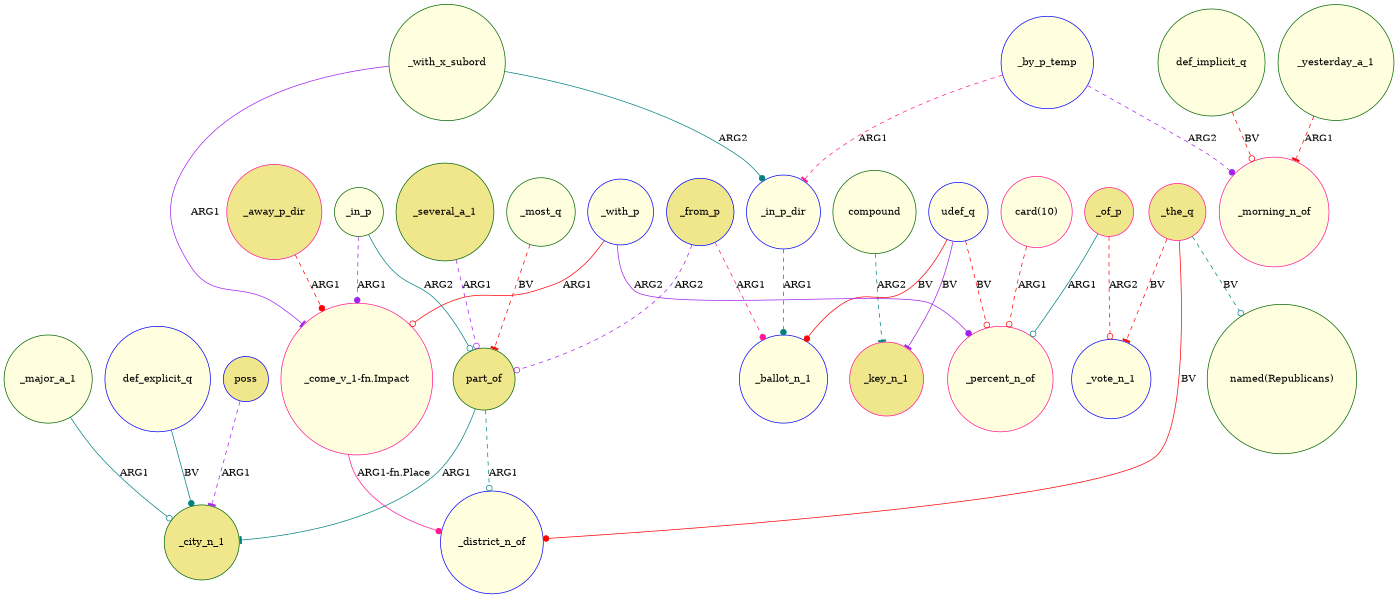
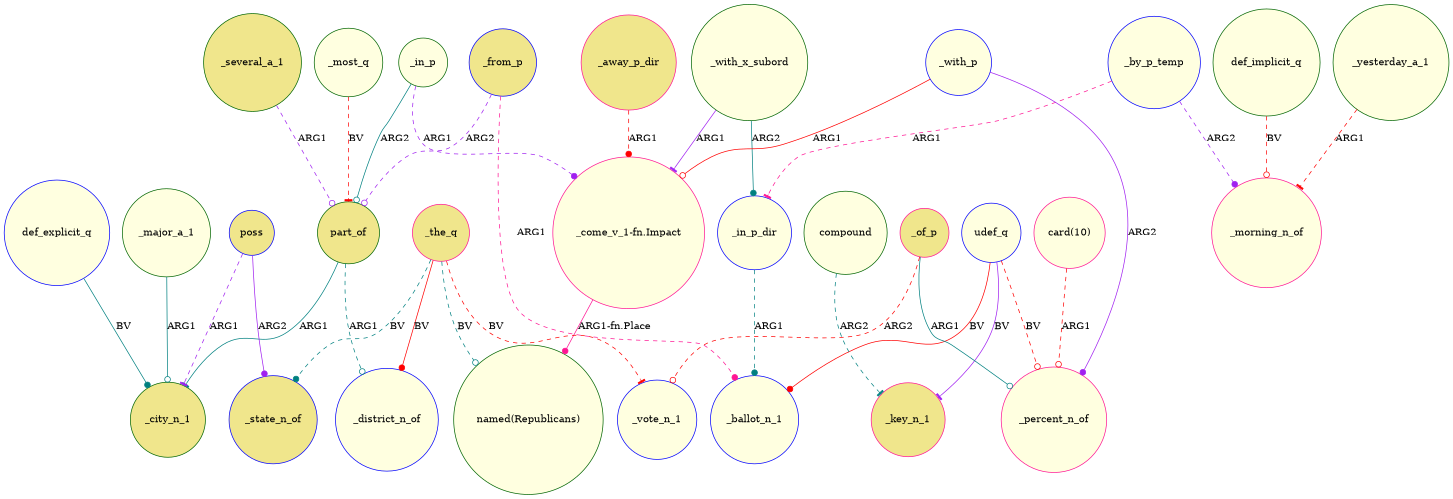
node "_state_n_of": added
edge "_come_v_1-fn.Impact" -> "_district_n_of": now "_come_v_1-fn.Impact" -> "named(Republicans)"
